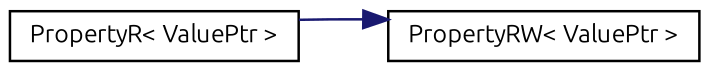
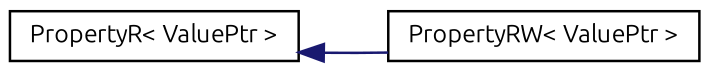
edge "PropertyR< ValuePtr >" -> "PropertyRW< ValuePtr >": reversed
